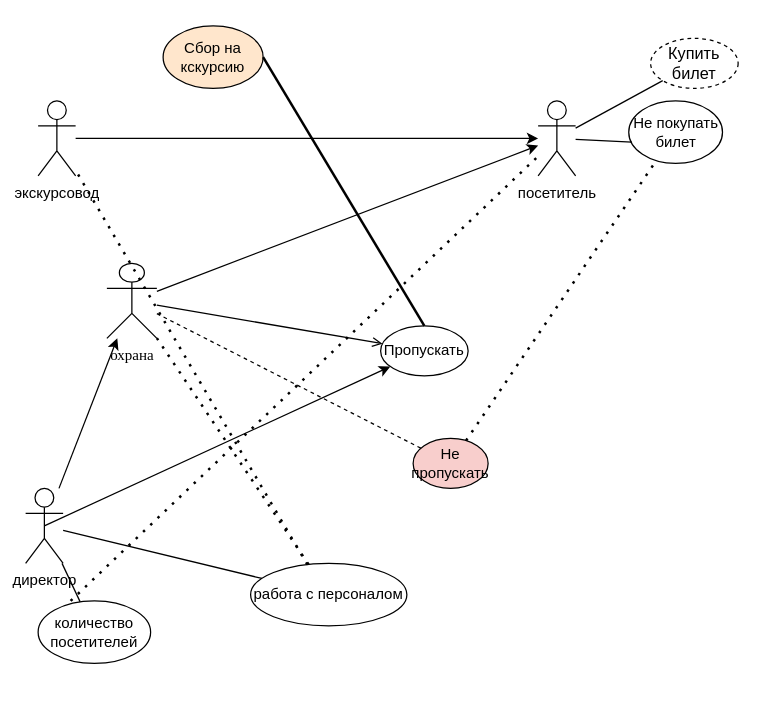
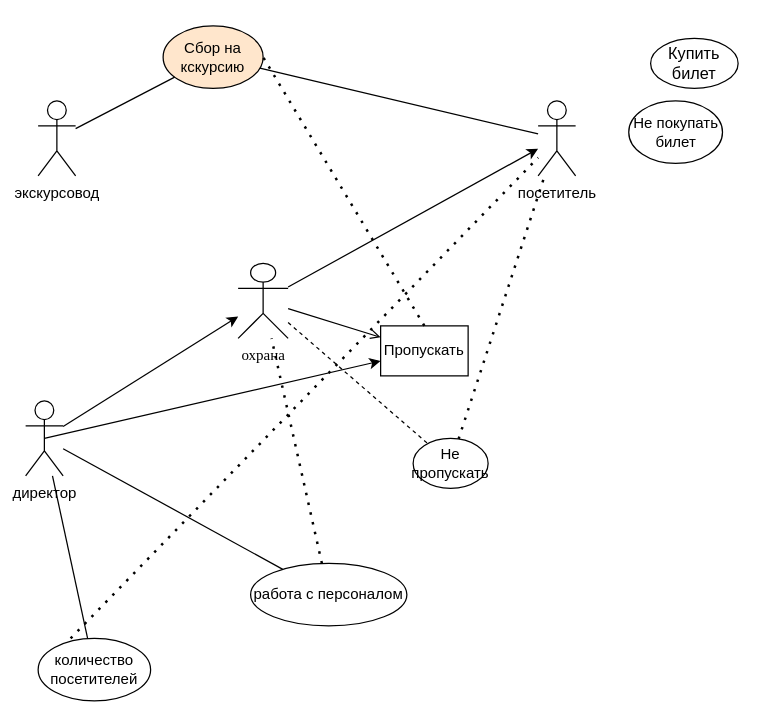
node "Купить билет": style dashed -> solid
edge "Сбор на кскурсию" -- "экскурсовод": added
edge "Купить билет" -- "посетитель": removed
edge "экскурсовод" -> "посетитель": removed
edge "Не покупать билет" -- "посетитель": now "Сбор на кскурсию" -- "посетитель"
edge "Сбор на кскурсию" -- "Пропускать": style solid -> dashed
node "охрана": moved (132, 301) -> (263, 301)
edge "Не покупать билет" -- "Не пропускать": now "посетитель" -- "Не пропускать"
node "Пропускать": shape ellipse -> rectangle
node "Не пропускать": fillcolor #f8cecc -> #ffffff
edge "экскурсовод" -- "работа с персоналом": removed
node "директор": moved (44, 526) -> (44, 438)
node "количество посетителей": moved (94, 632) -> (94, 669)
